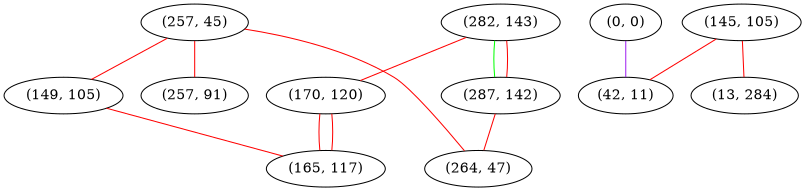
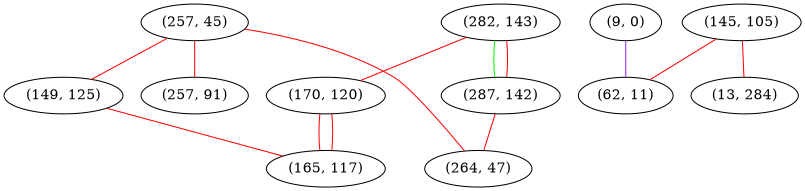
node "(0, 0)": label "(0, 0)" -> "(9, 0)"
node "(149, 105)": label "(149, 105)" -> "(149, 125)"
node "(42, 11)": label "(42, 11)" -> "(62, 11)"
